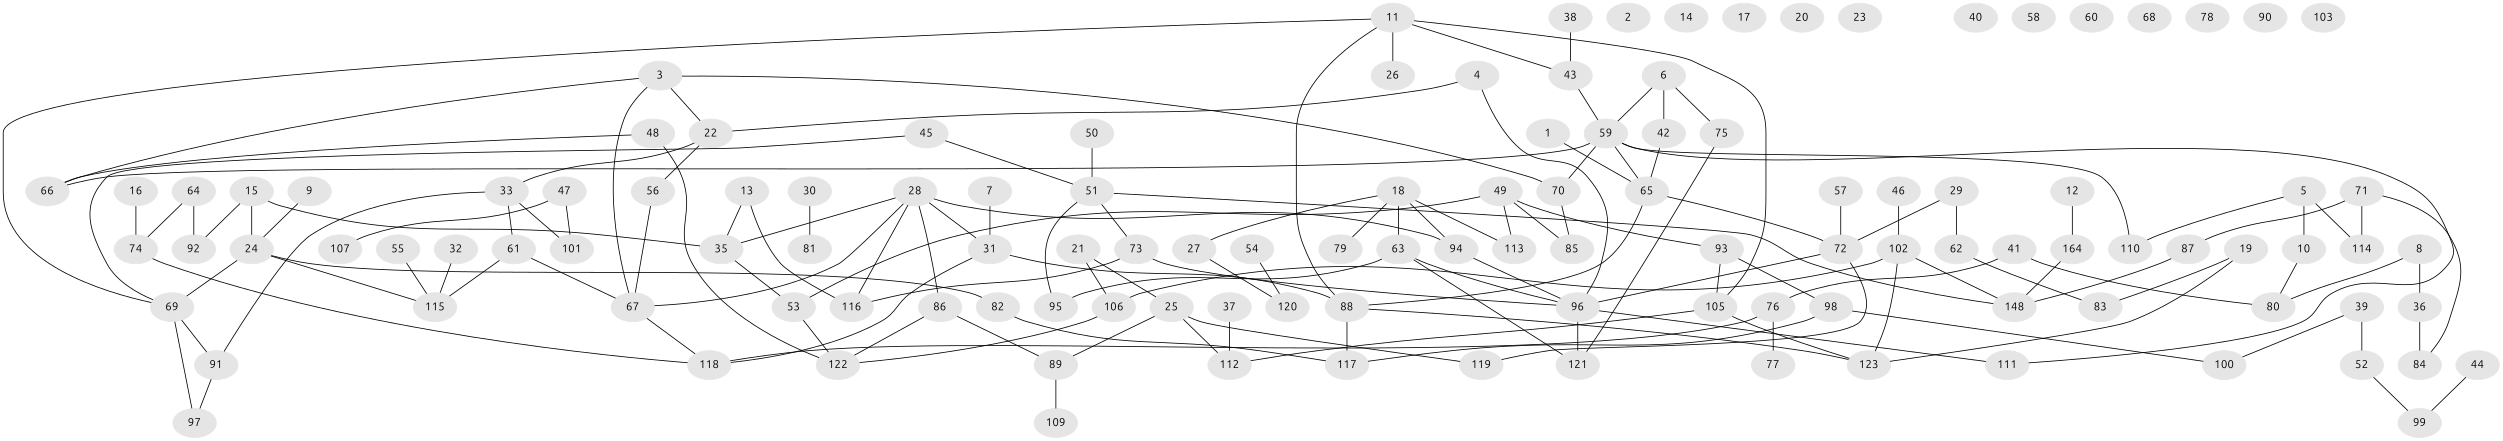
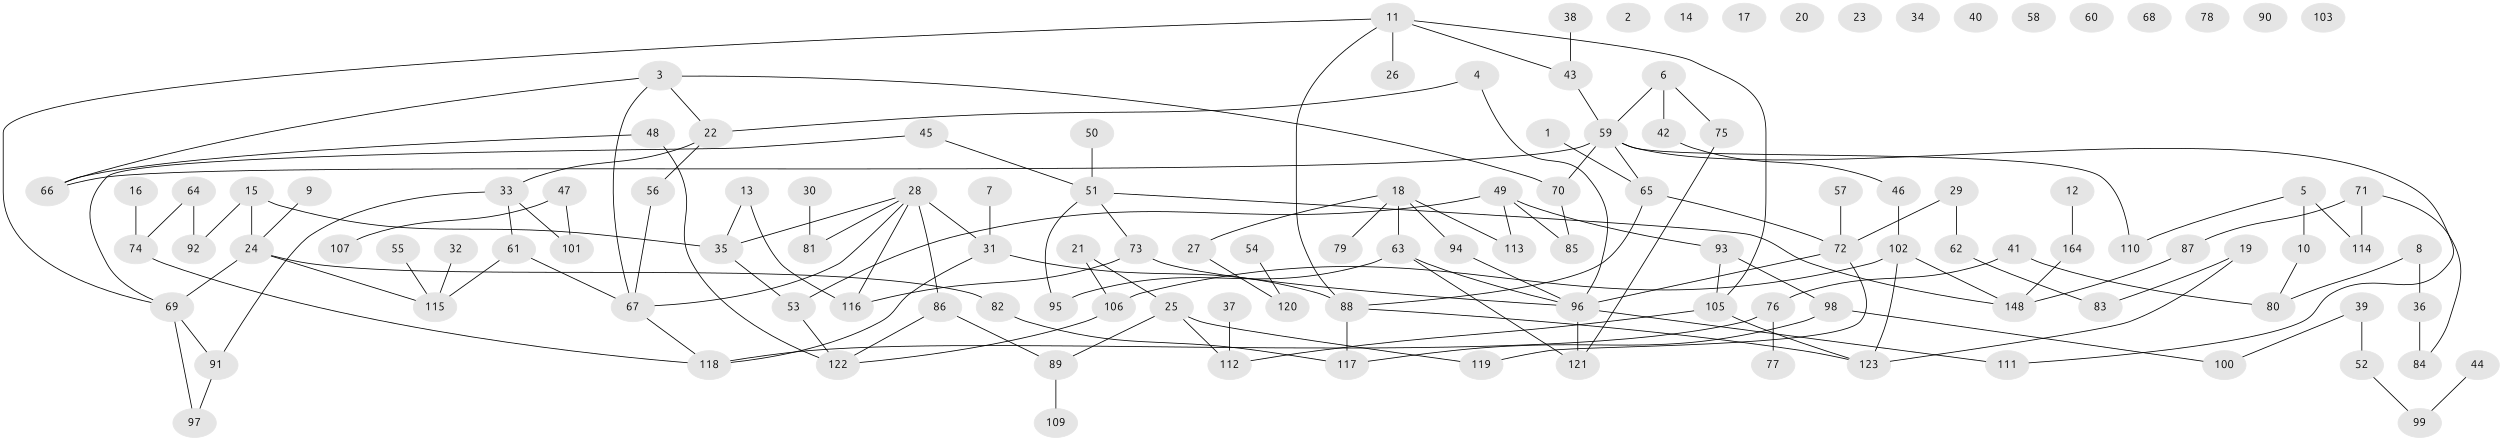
node "34": added
edge "42" -- "65": now "42" -- "46"
edge "28" -- "94": now "28" -- "81"
